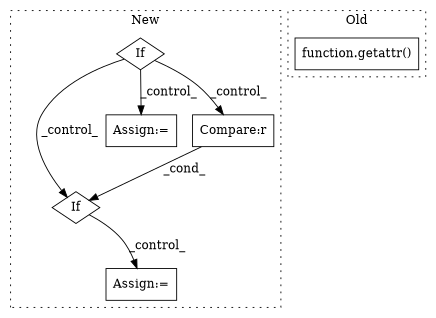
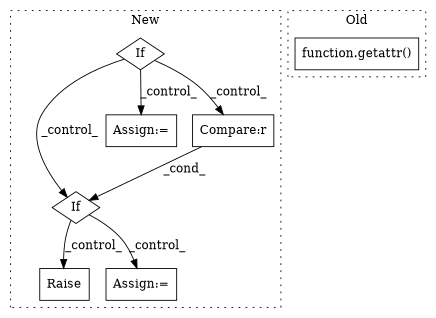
node "Raise": added
